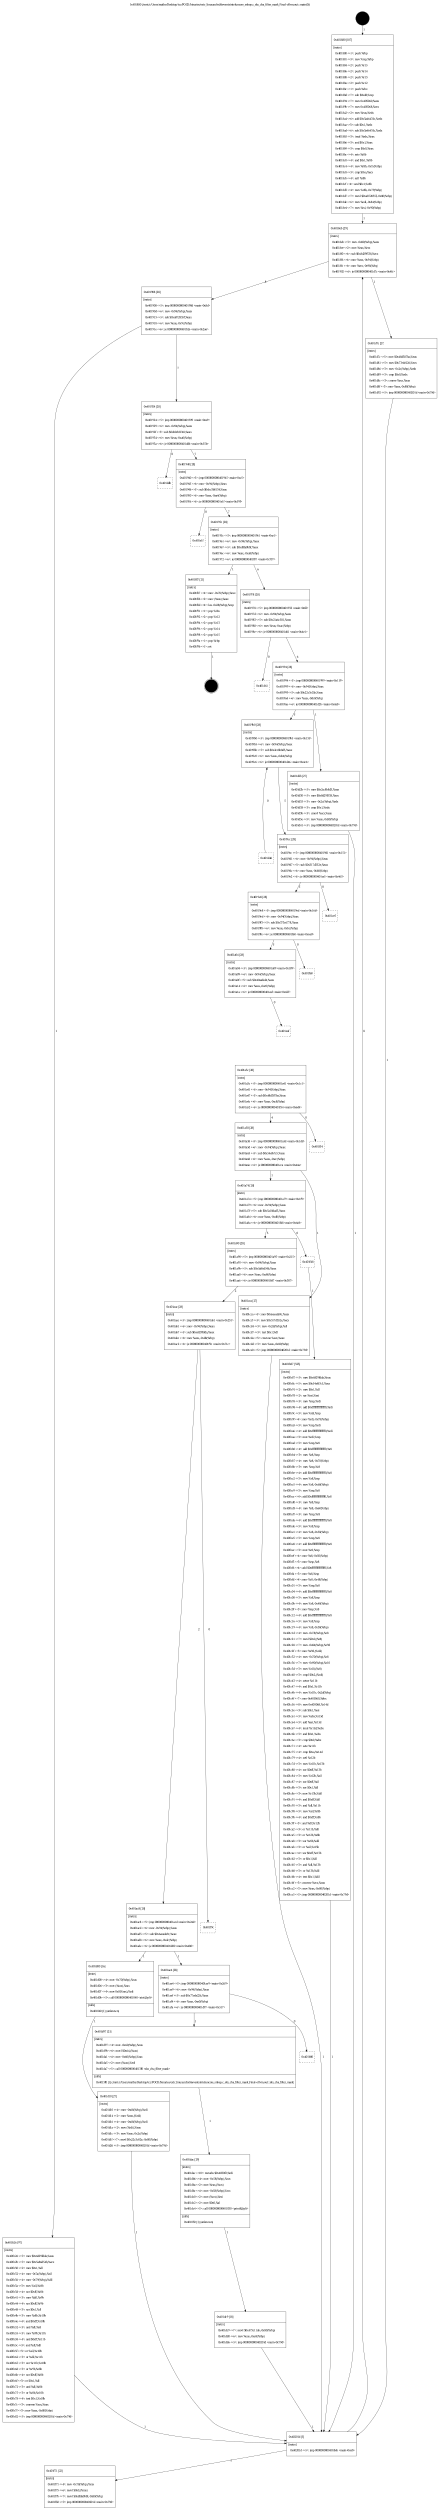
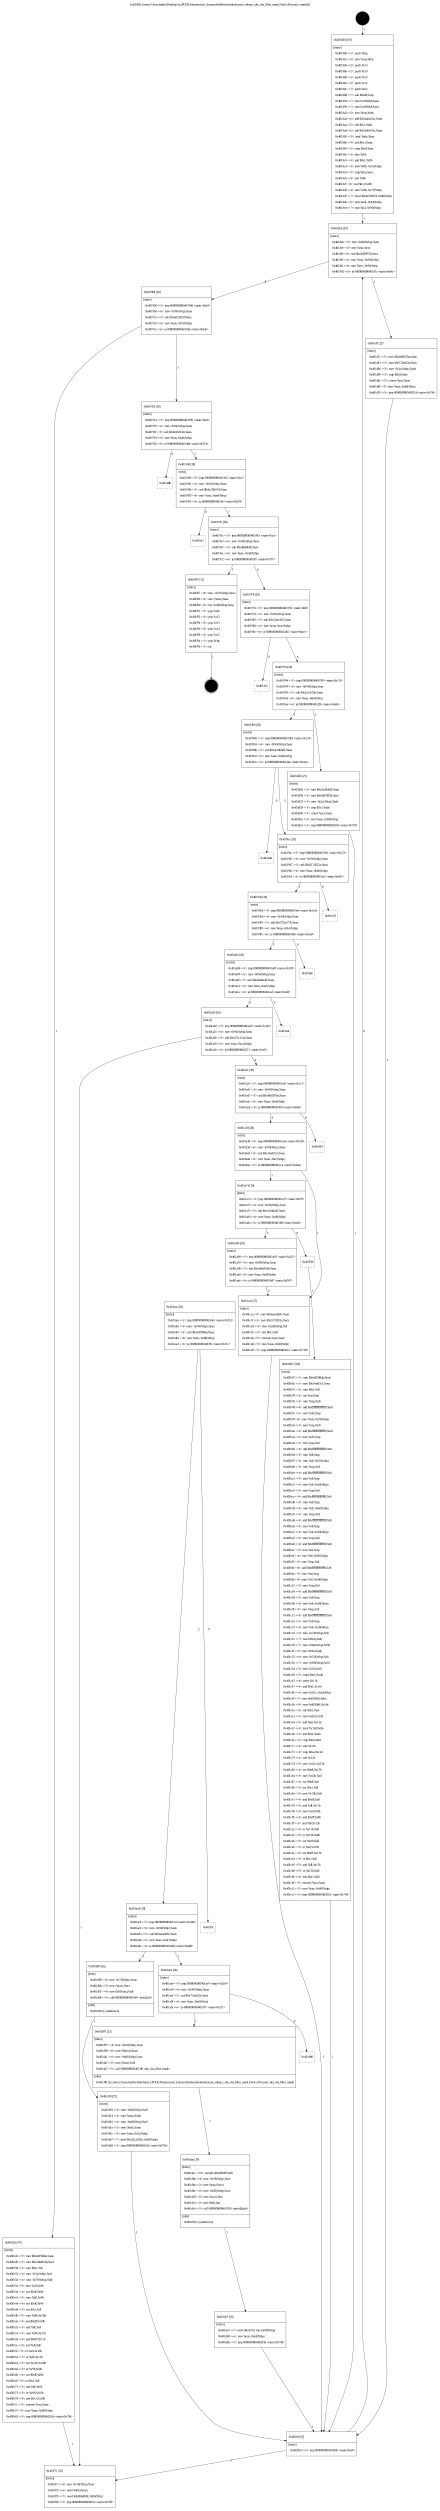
edge "0x401d46" -> "0x4019b0 [28]": reversed
node "0x401a20 [28]": added
edge "0x401a90 [28]" -> "0x401aac [28]": now "0x401a90 [28]" -> "0x401cca [27]"
edge "0x401b26 [97]" -> "0x40201d [5]": now "0x401b26 [97]" -> "0x401f71 [22]"
